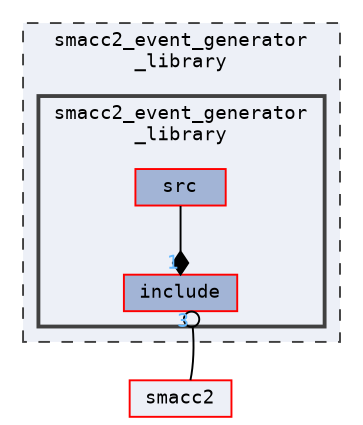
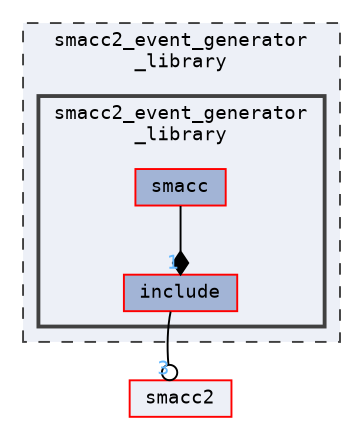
node "src": label "src" -> "smacc"
edge "smacc2" -> "include": reversed
